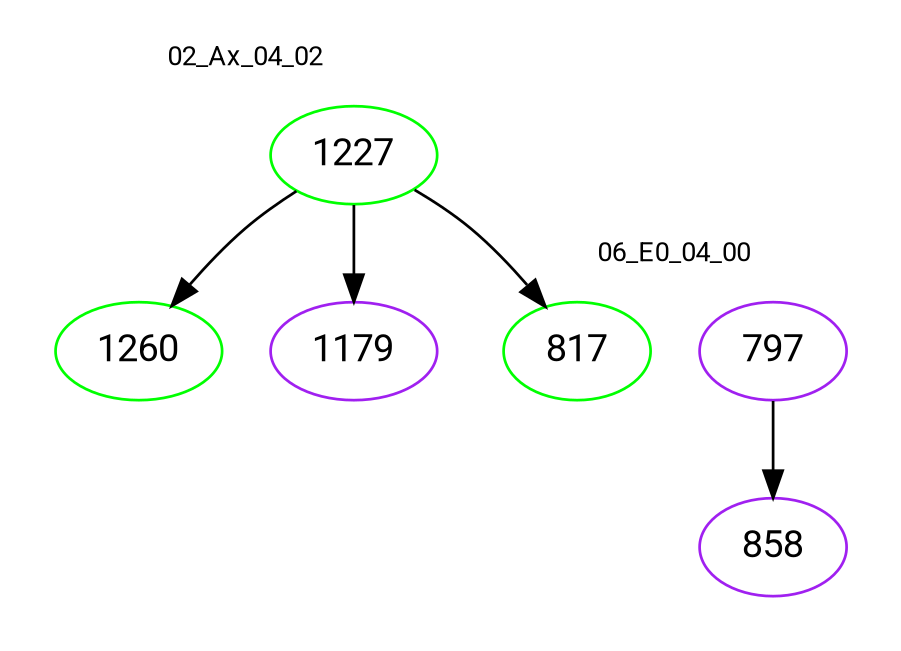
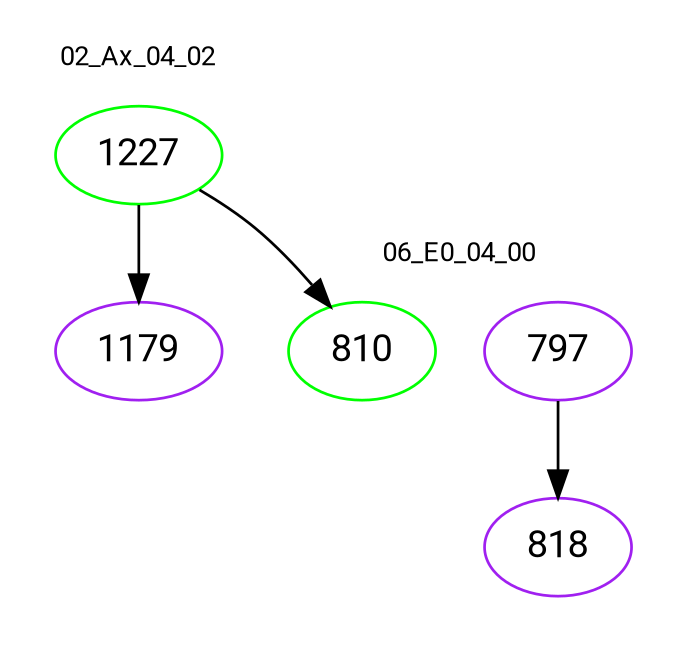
node "1260": removed
node "817": label "817" -> "810"
node "858": label "858" -> "818"
